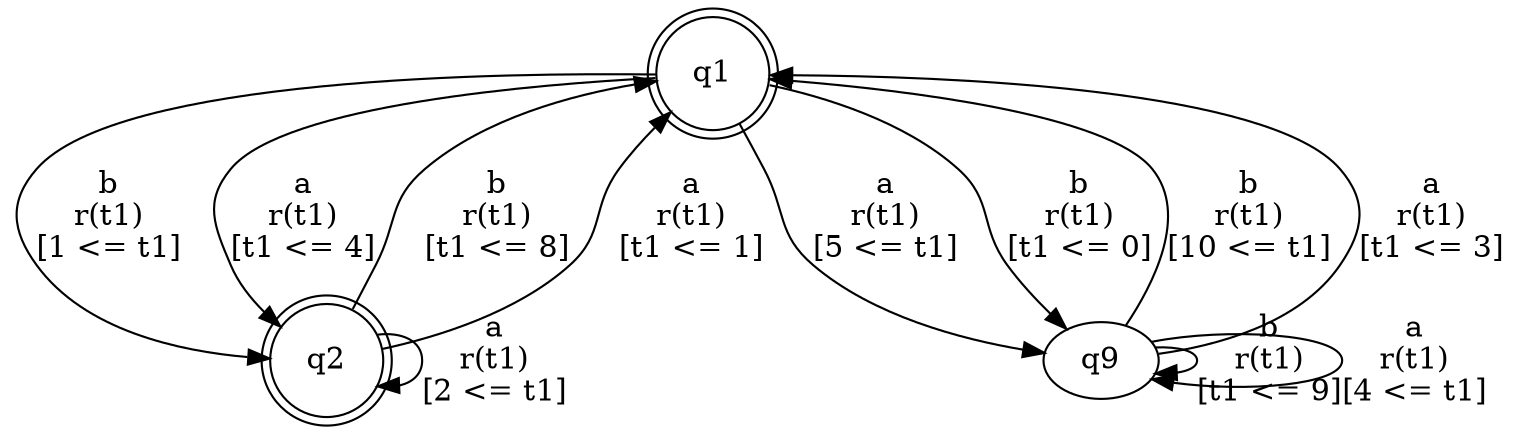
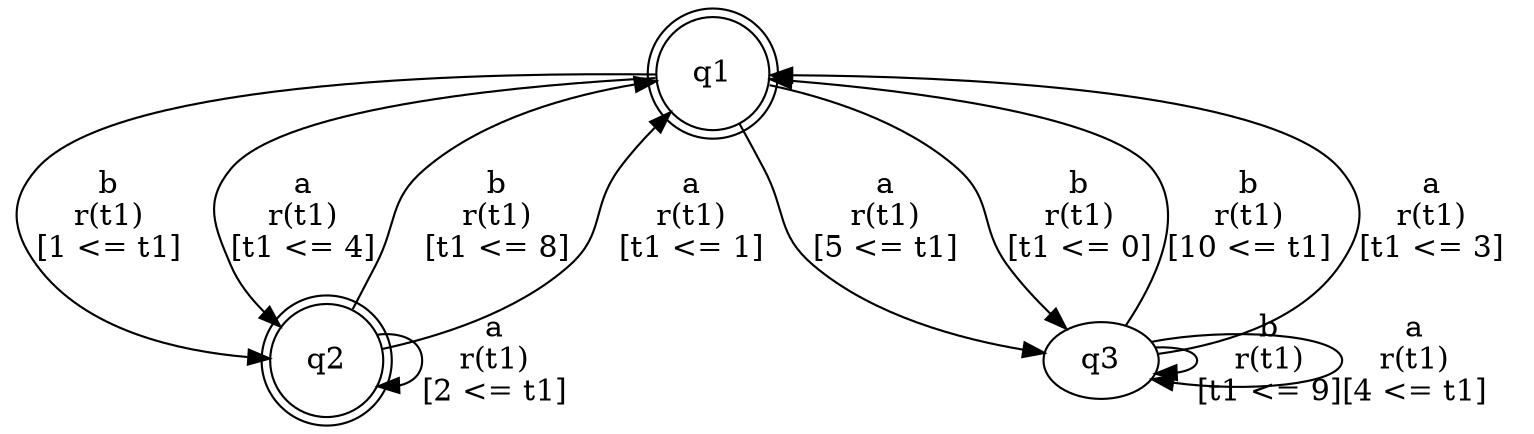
node "q9": label "q9" -> "q3"
